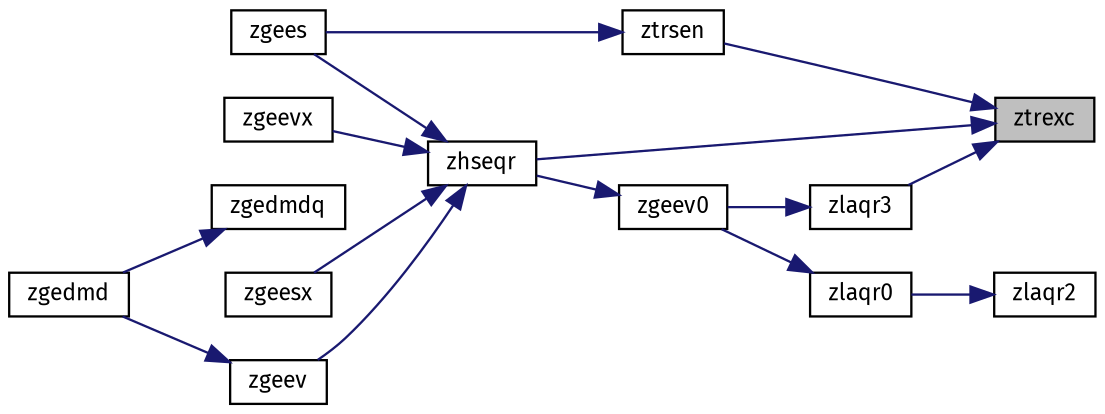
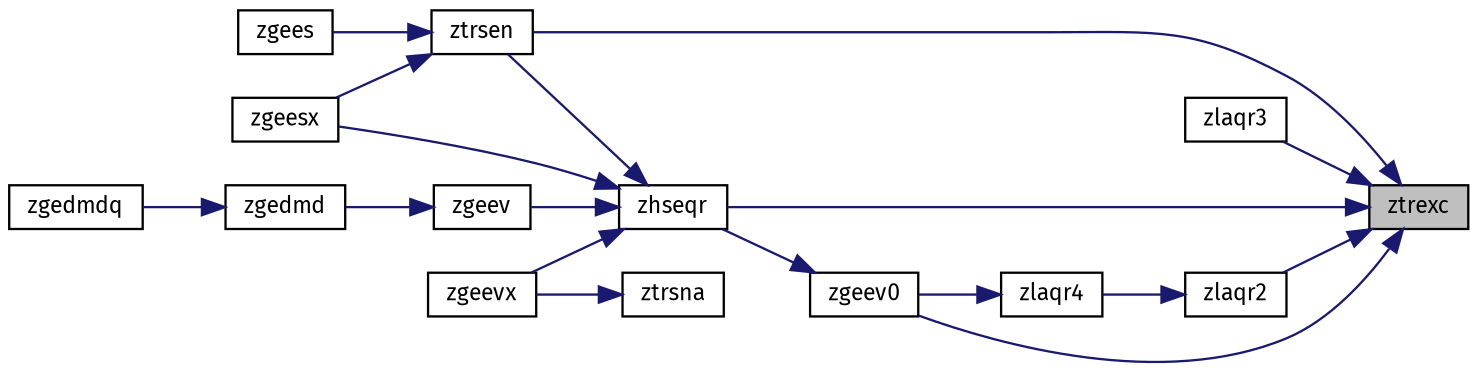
edge "zgeesx" -> "ztrsen": added
edge "zgees" -> "zhseqr": now "ztrsen" -> "zhseqr"
edge "zgeev0" -> "zlaqr3": now "zgeev0" -> "ztrexc"
edge "zgedmd" -> "zgedmdq": reversed
edge "zlaqr2" -> "ztrexc": added
node "ztrsna": added
node "zlaqr0": label "zlaqr0" -> "zlaqr4"
